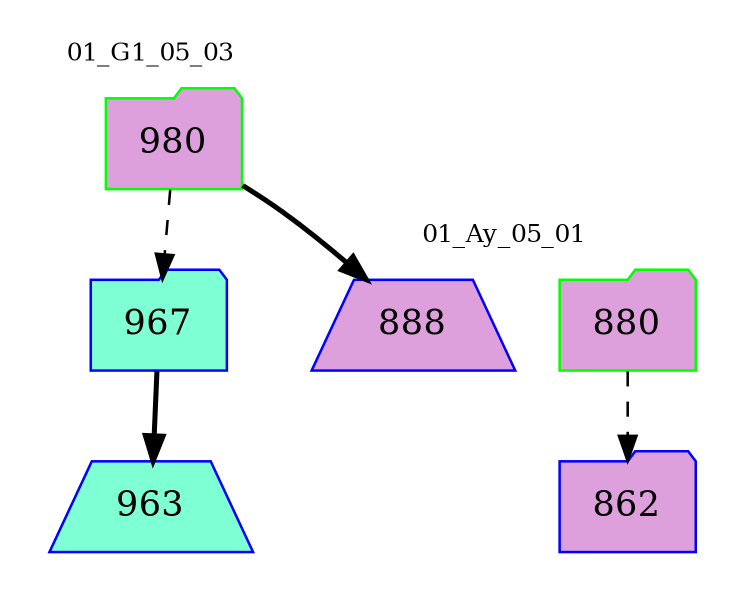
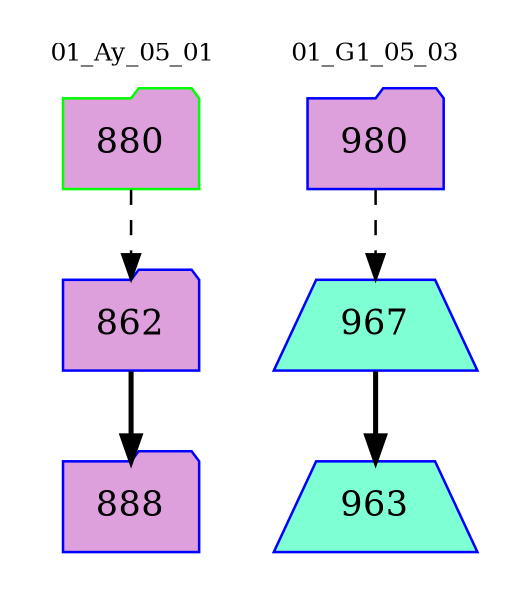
node "980": color green -> blue
edge "980" -> "888": now "862" -> "888"
node "967": shape folder -> trapezium
node "888": shape trapezium -> folder
